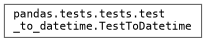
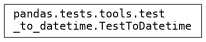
node "pandas.tests.tests.test _to_datetime.TestToDatetime": label "pandas.tests.tests.test _to_datetime.TestToDatetime" -> "pandas.tests.tools.test _to_datetime.TestToDatetime"
